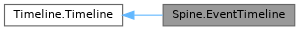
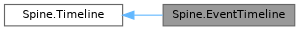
node "Timeline.Timeline": label "Timeline.Timeline" -> "Spine.Timeline"
